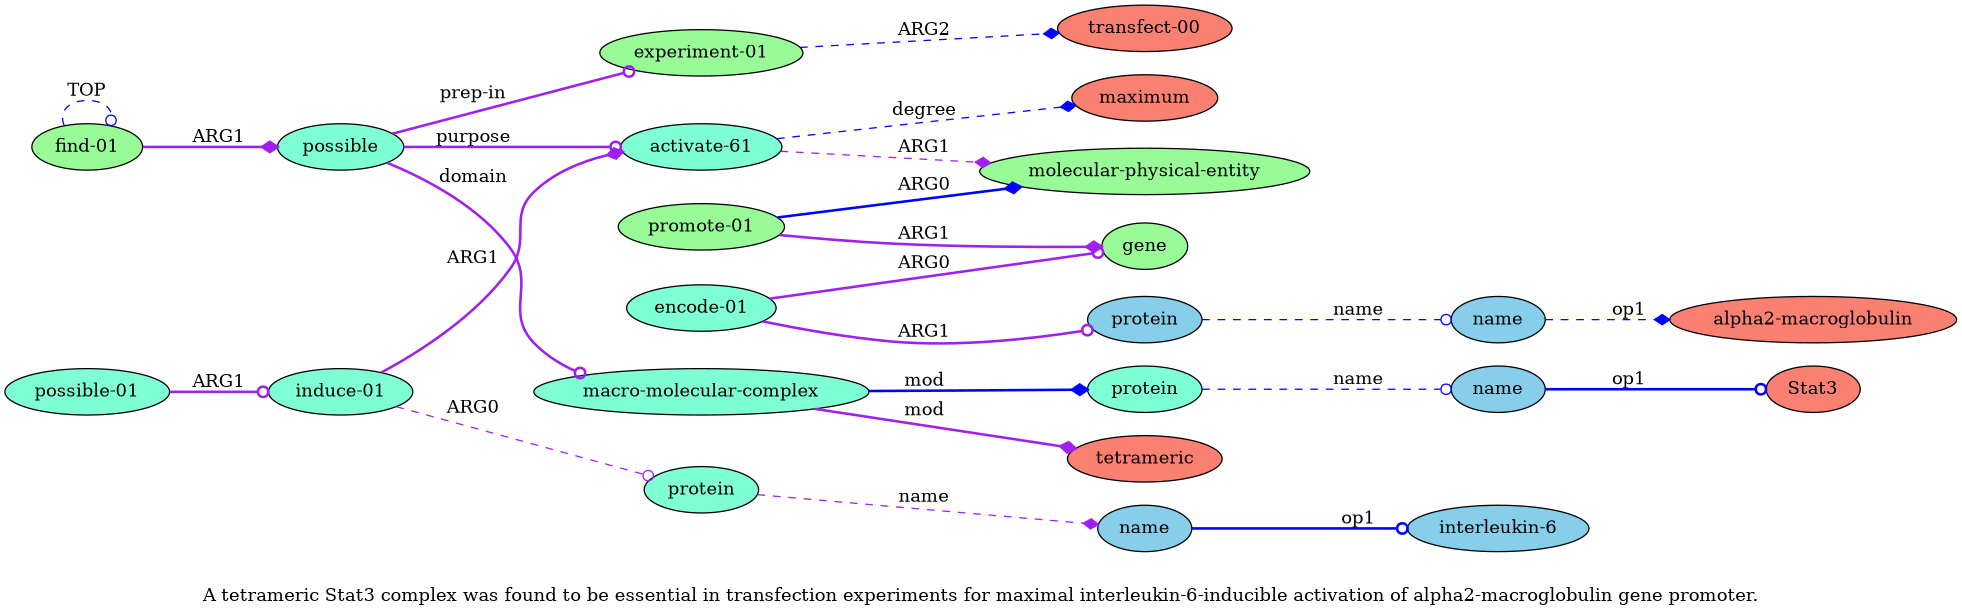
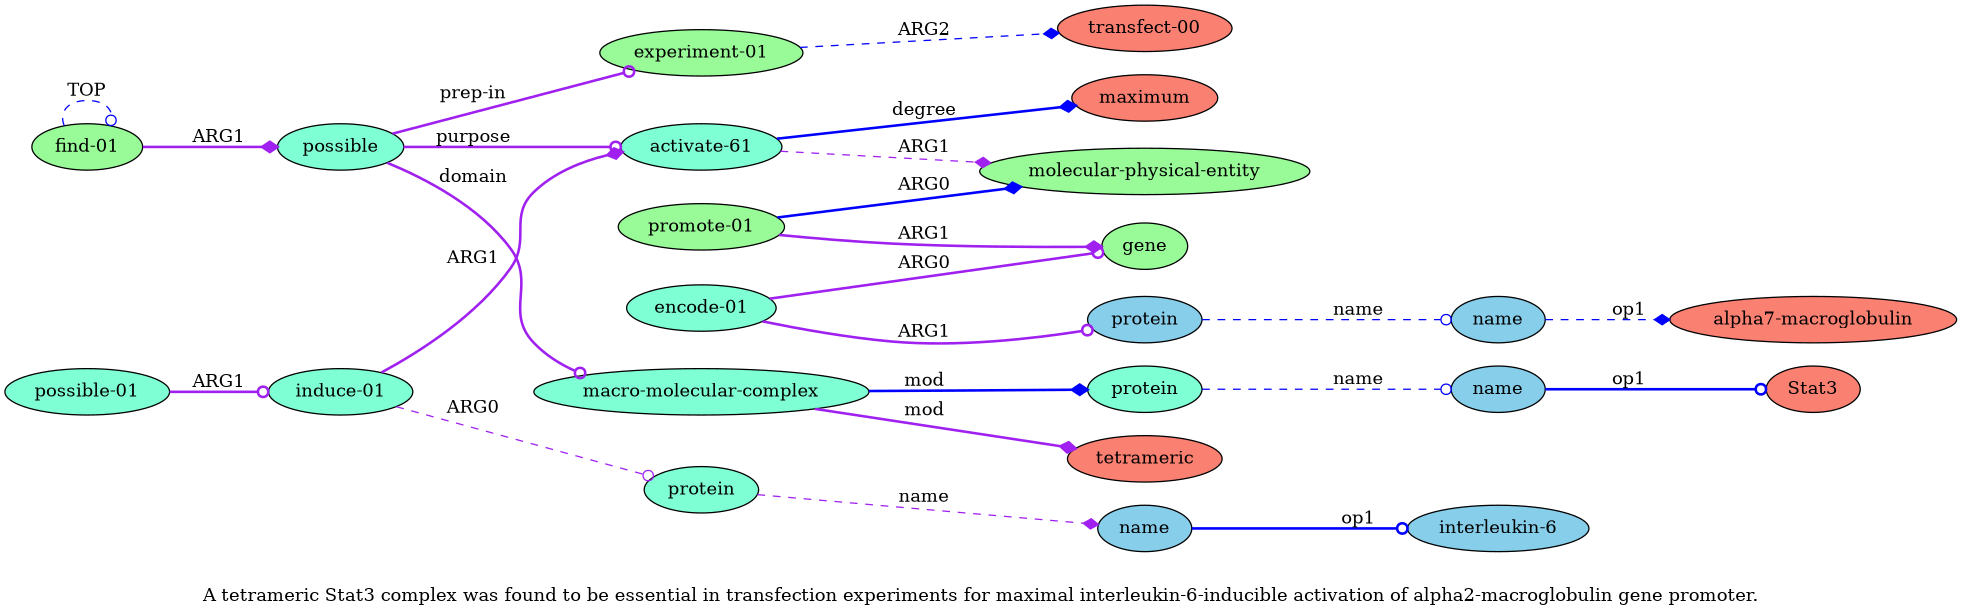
edge "activate-61" -> "maximum": style dashed -> bold
node "alpha2-macroglobulin": label "alpha2-macroglobulin" -> "alpha7-macroglobulin"
